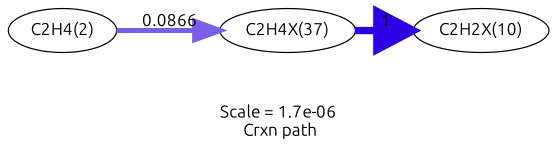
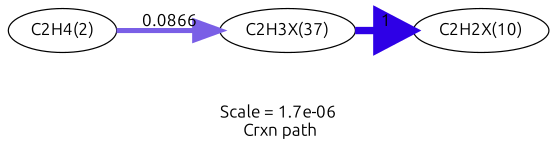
node "C2H4X(37)": label "C2H4X(37)" -> "C2H3X(37)"
